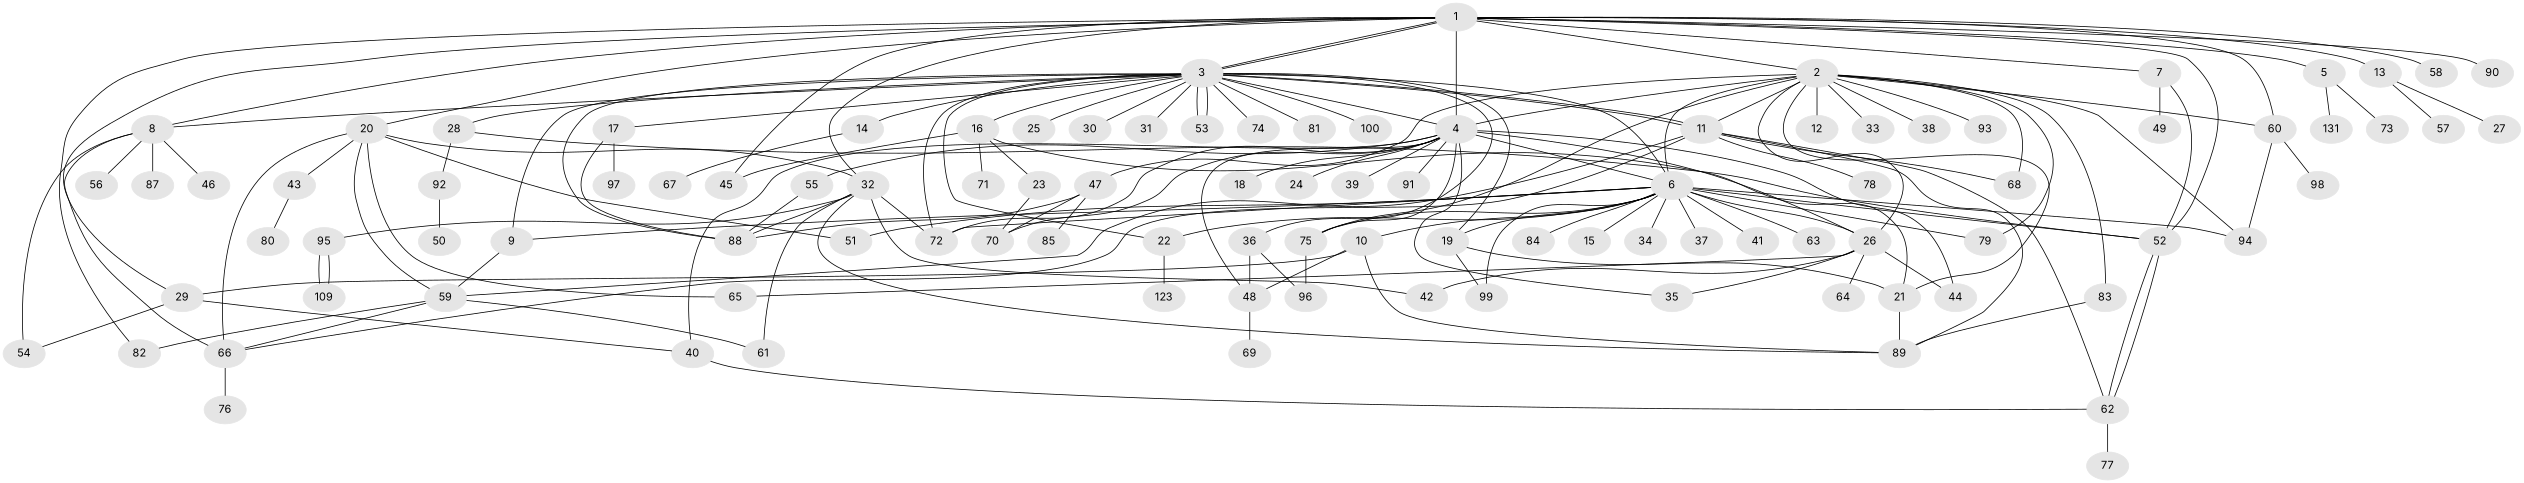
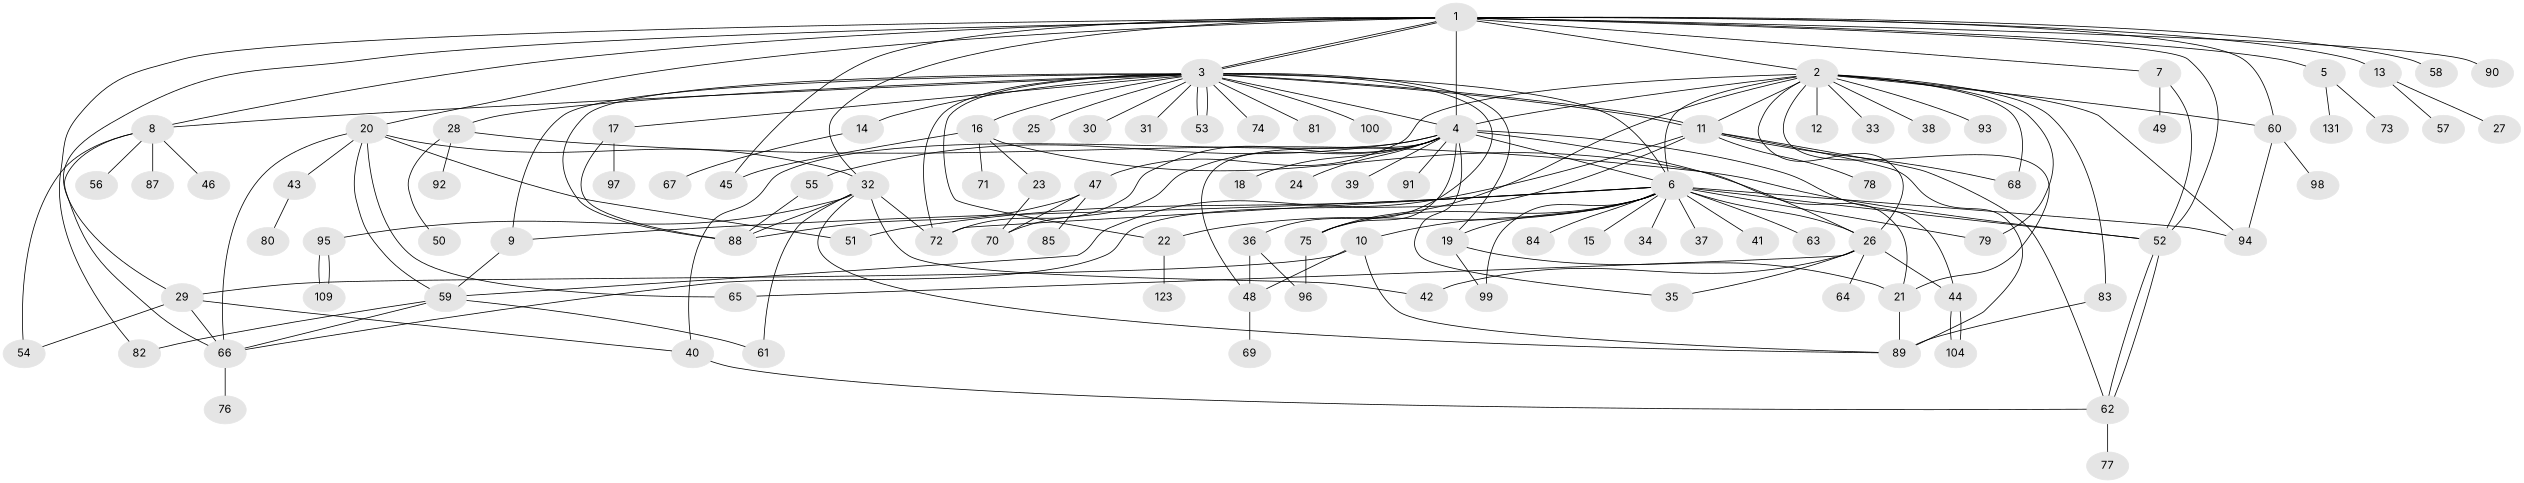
edge "92" -- "50": now "28" -- "50"
edge "29" -- "66": added
node "104": added
